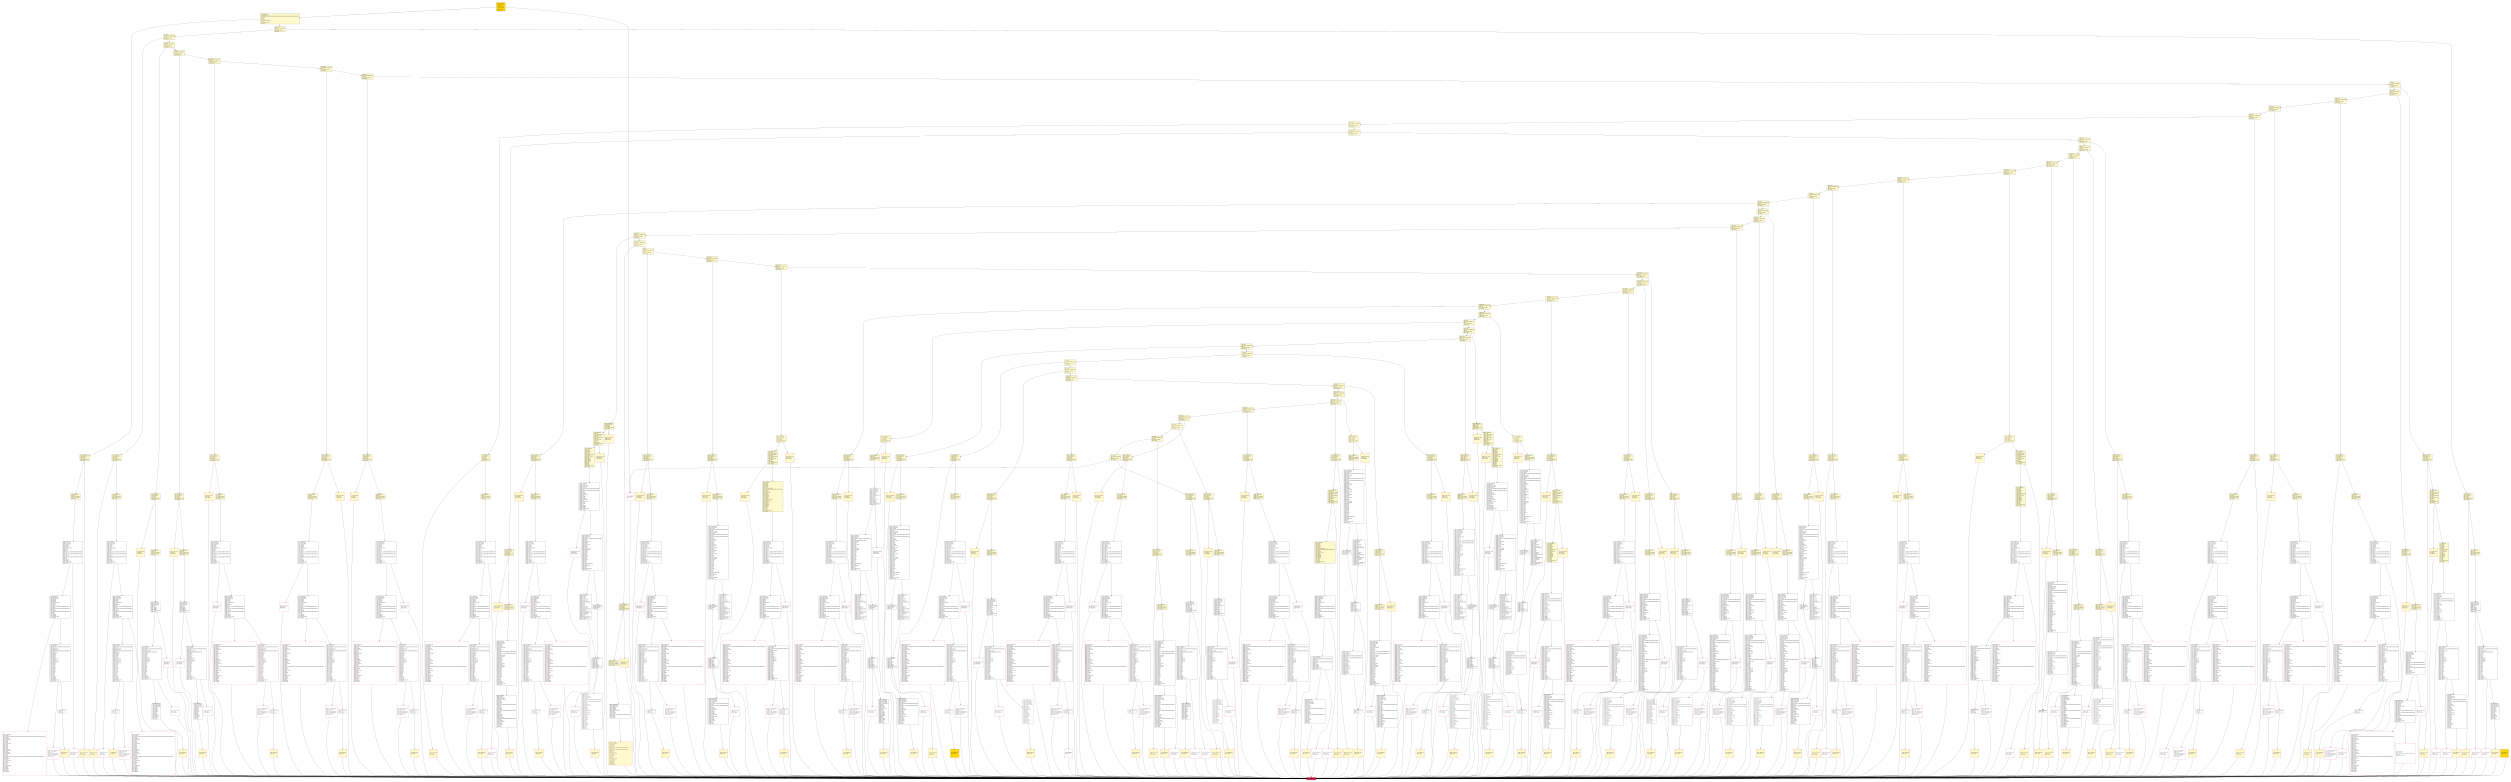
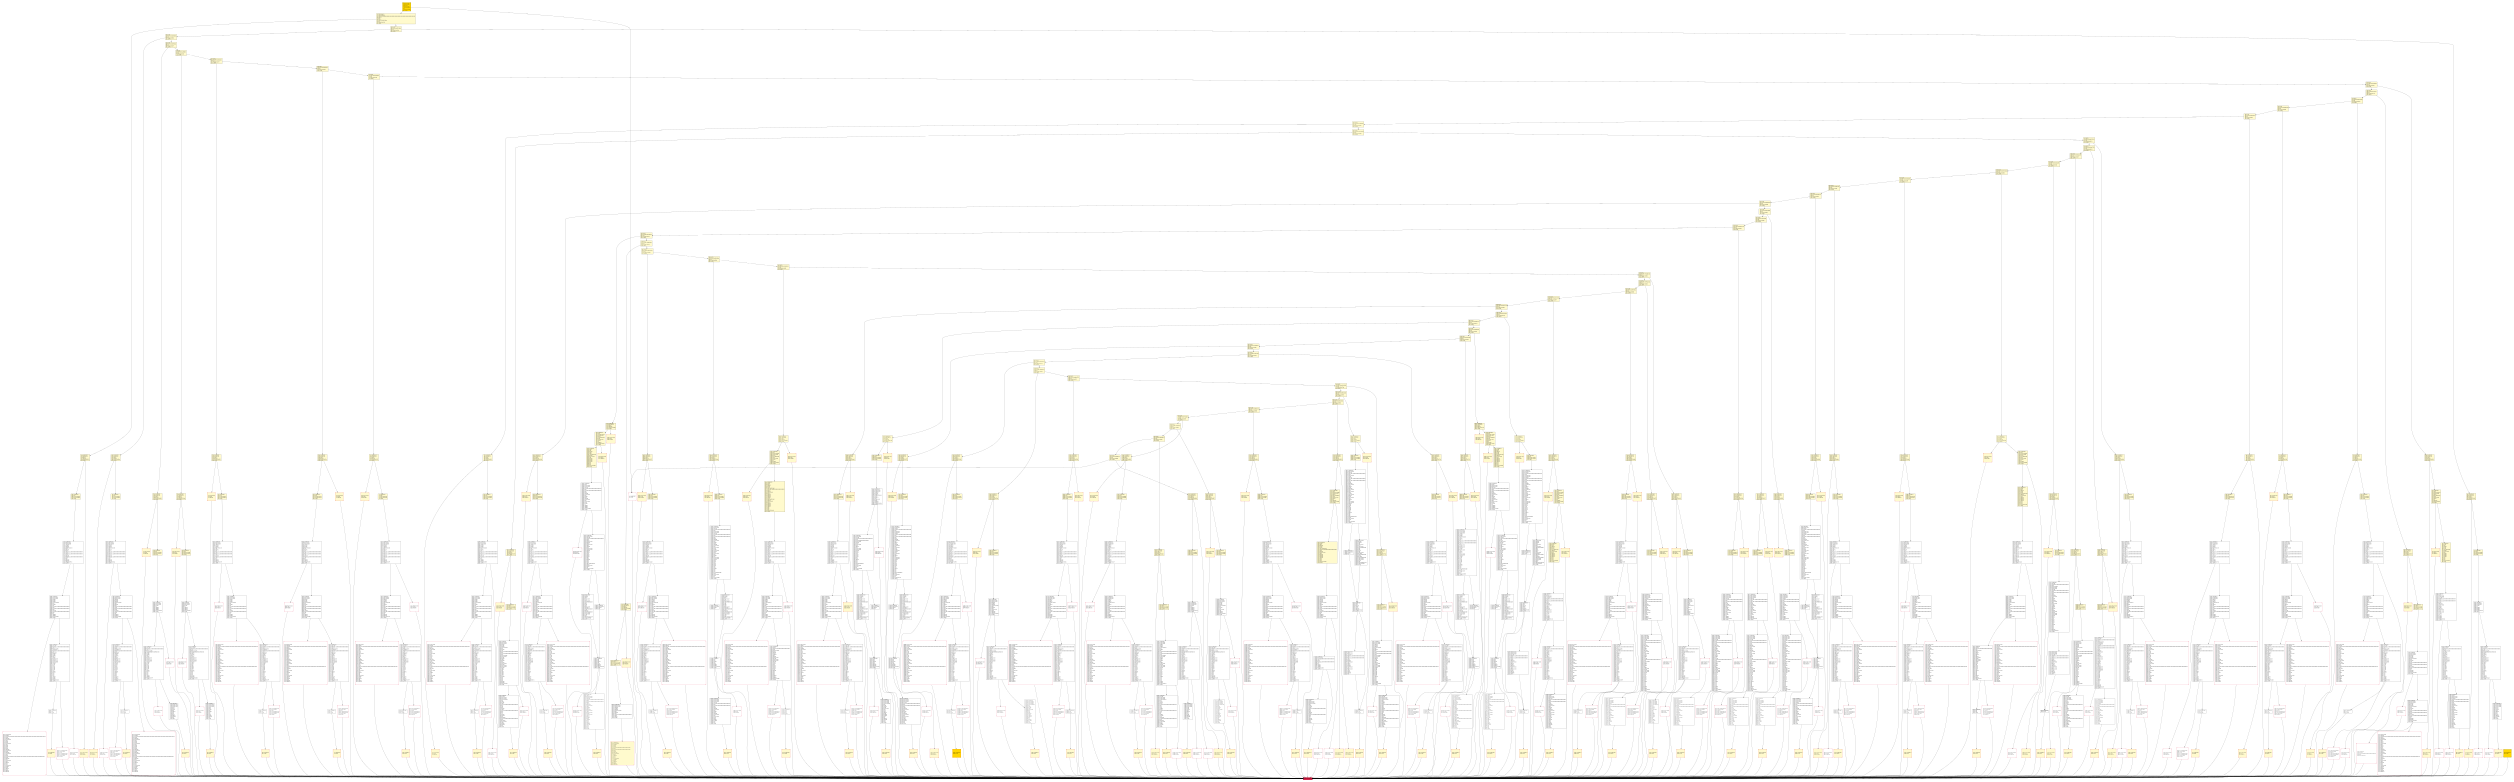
node "12818: PUSH1 0x00 12820: DUP1 12821: REVERT": fillcolor white -> lemonchiffon
node "6680: PUSH1 0x00 6682: DUP1 6683: REVERT": added
node "2012: JUMPDEST 2013: STOP": fillcolor white -> lemonchiffon
